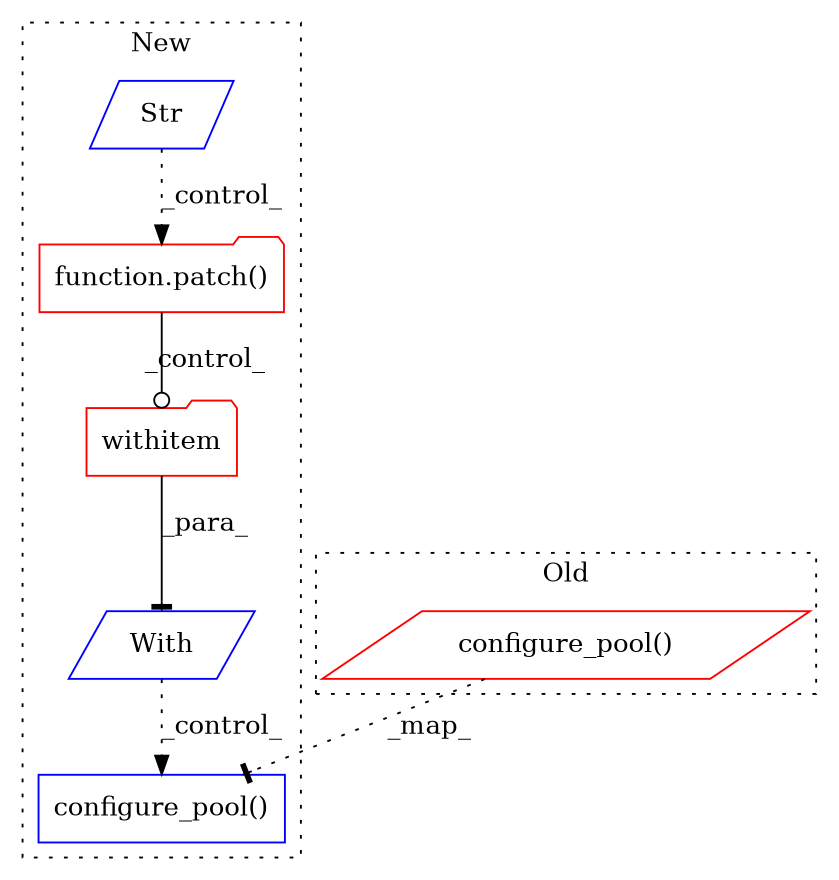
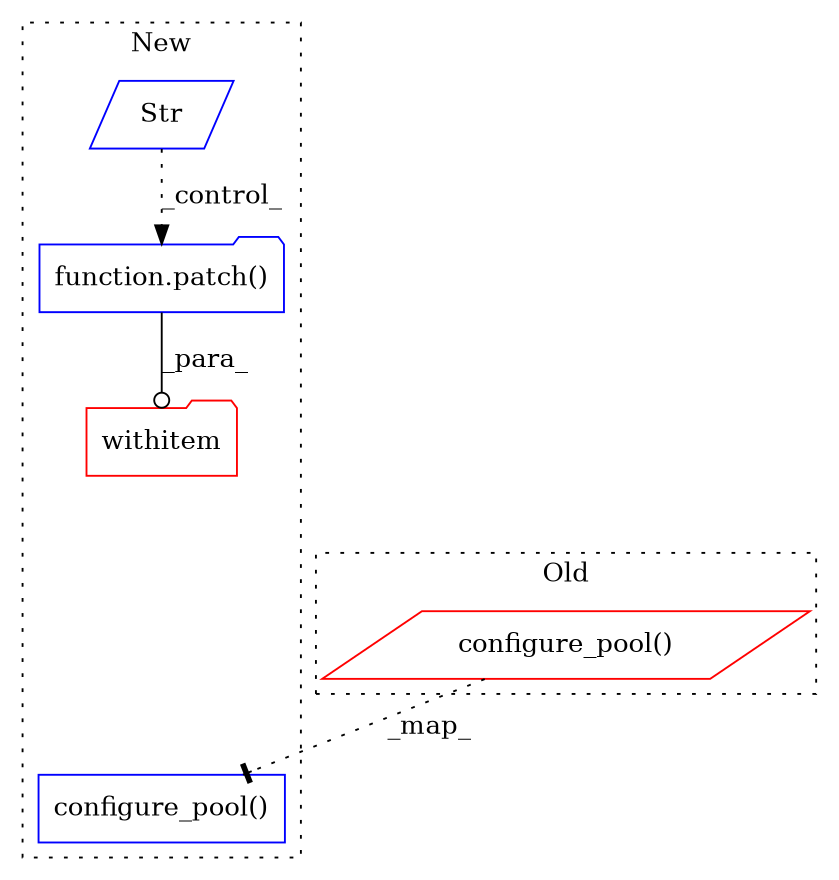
node "function.patch()": color red -> blue
edge "function.patch()" -> "withitem": label "_control_" -> "_para_"
node "With": removed
